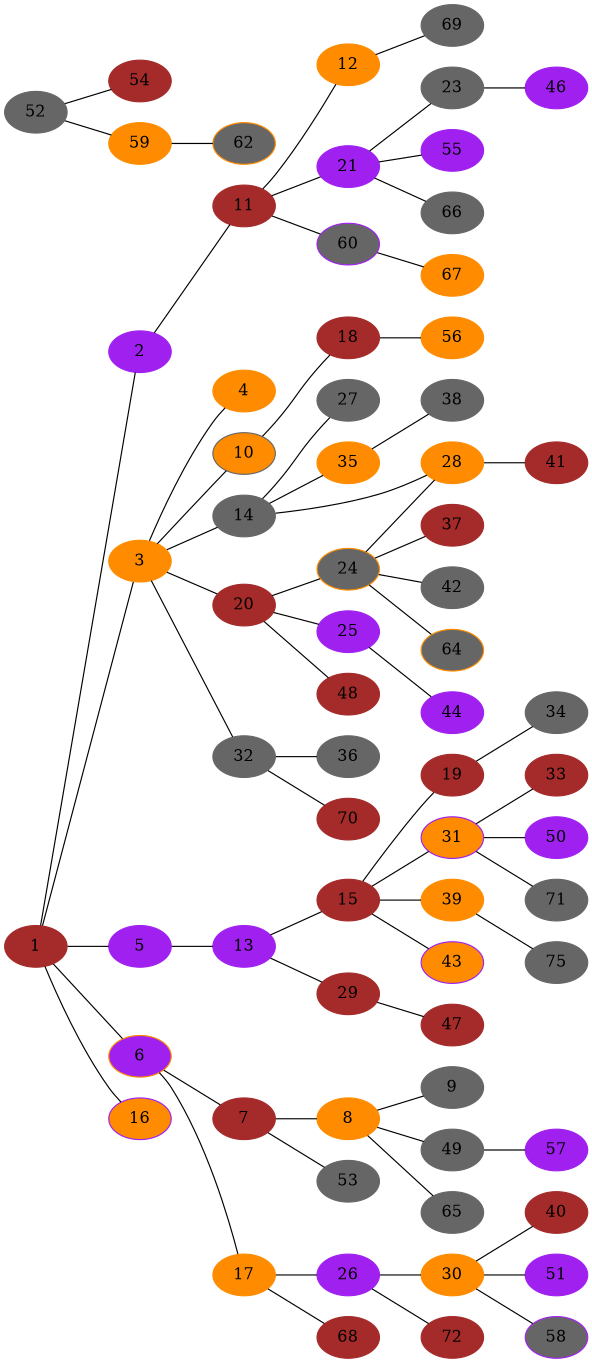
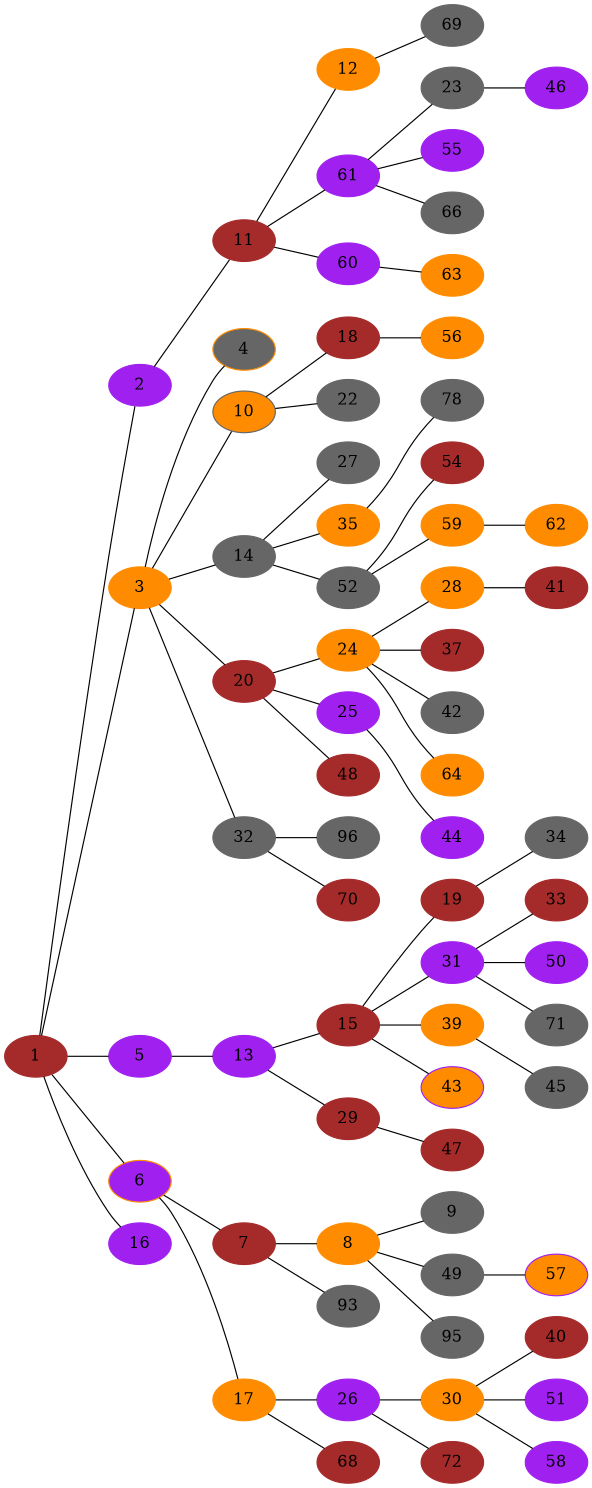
node "62": fillcolor gray40 -> darkorange
node "21": label "21" -> "61"
node "60": fillcolor gray40 -> purple
node "67": label "67" -> "63"
node "4": fillcolor darkorange -> gray40
node "22": added
node "38": label "38" -> "78"
edge "28" -- "14": now "52" -- "14"
node "24": fillcolor gray40 -> darkorange
node "64": fillcolor gray40 -> darkorange
node "36": label "36" -> "96"
node "31": fillcolor darkorange -> purple
node "75": label "75" -> "45"
node "16": fillcolor darkorange -> purple
node "57": fillcolor purple -> darkorange
node "53": label "53" -> "93"
node "65": label "65" -> "95"
node "58": fillcolor gray40 -> purple
